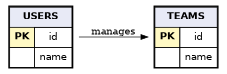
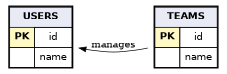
edge "USERS" -> "TEAMS": reversed
